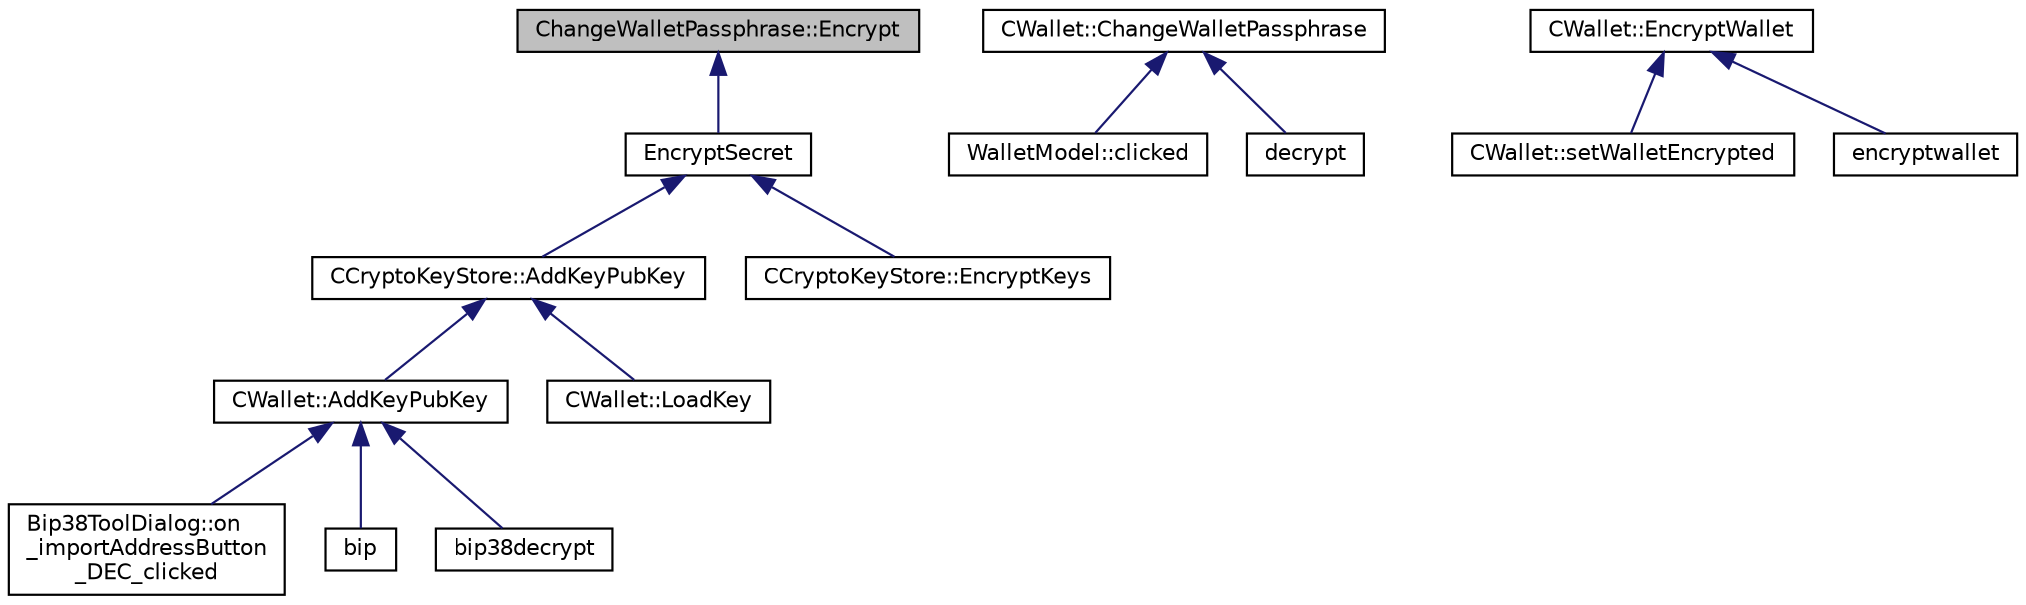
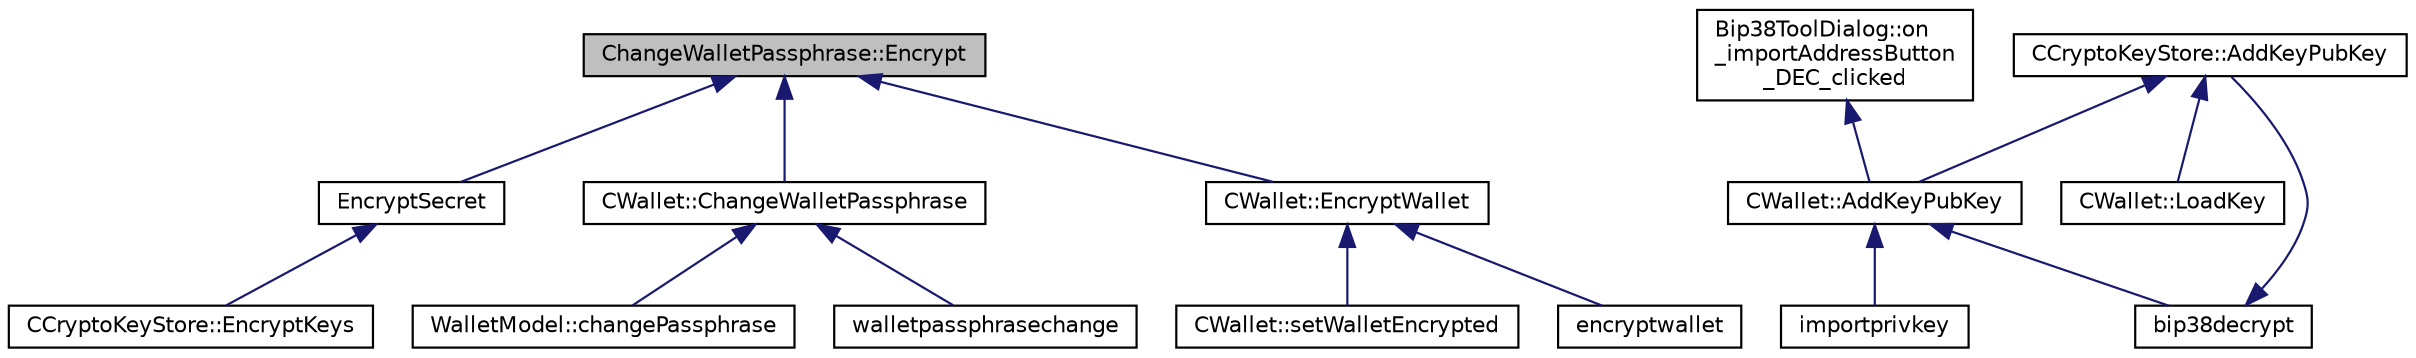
edge "CWallet::EncryptWallet" -> "ChangeWalletPassphrase::Encrypt": added
edge "CWallet::ChangeWalletPassphrase" -> "ChangeWalletPassphrase::Encrypt": added
node "WalletModel::clicked": label "WalletModel::clicked" -> "WalletModel::changePassphrase"
node "decrypt": label "decrypt" -> "walletpassphrasechange"
edge "CCryptoKeyStore::AddKeyPubKey" -> "EncryptSecret": now "CCryptoKeyStore::AddKeyPubKey" -> "bip38decrypt"
edge "Bip38ToolDialog::on _importAddressButton _DEC_clicked" -> "CWallet::AddKeyPubKey": reversed
node "bip": label "bip" -> "importprivkey"
